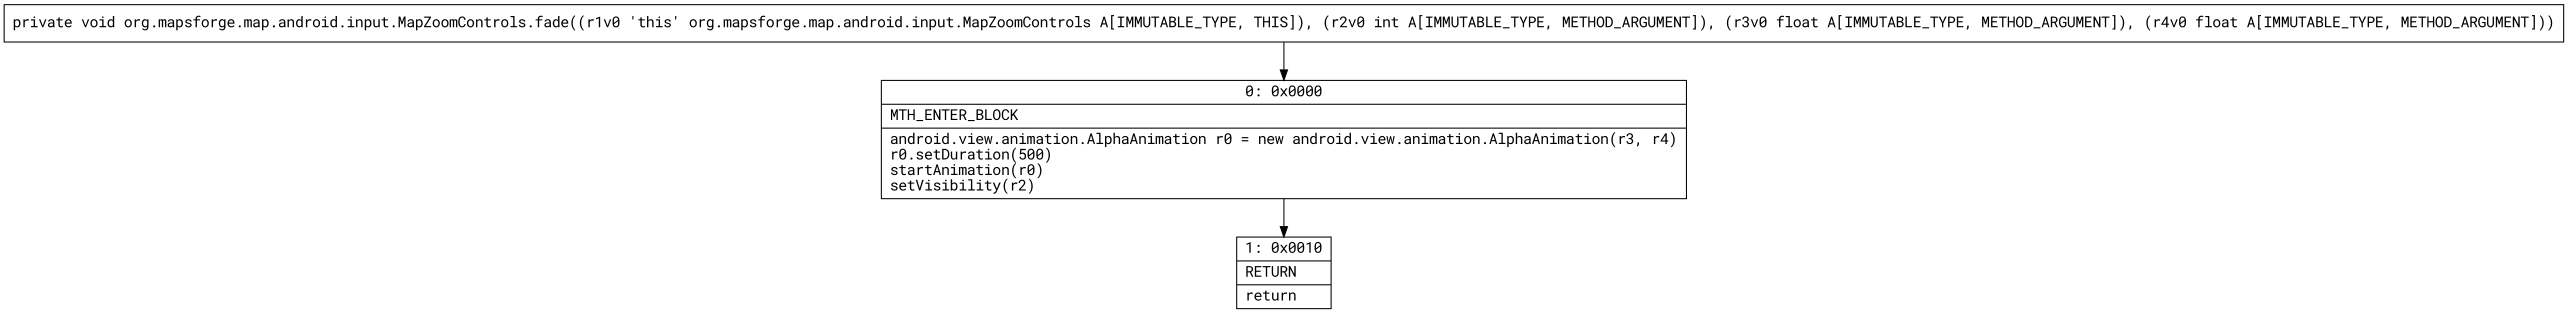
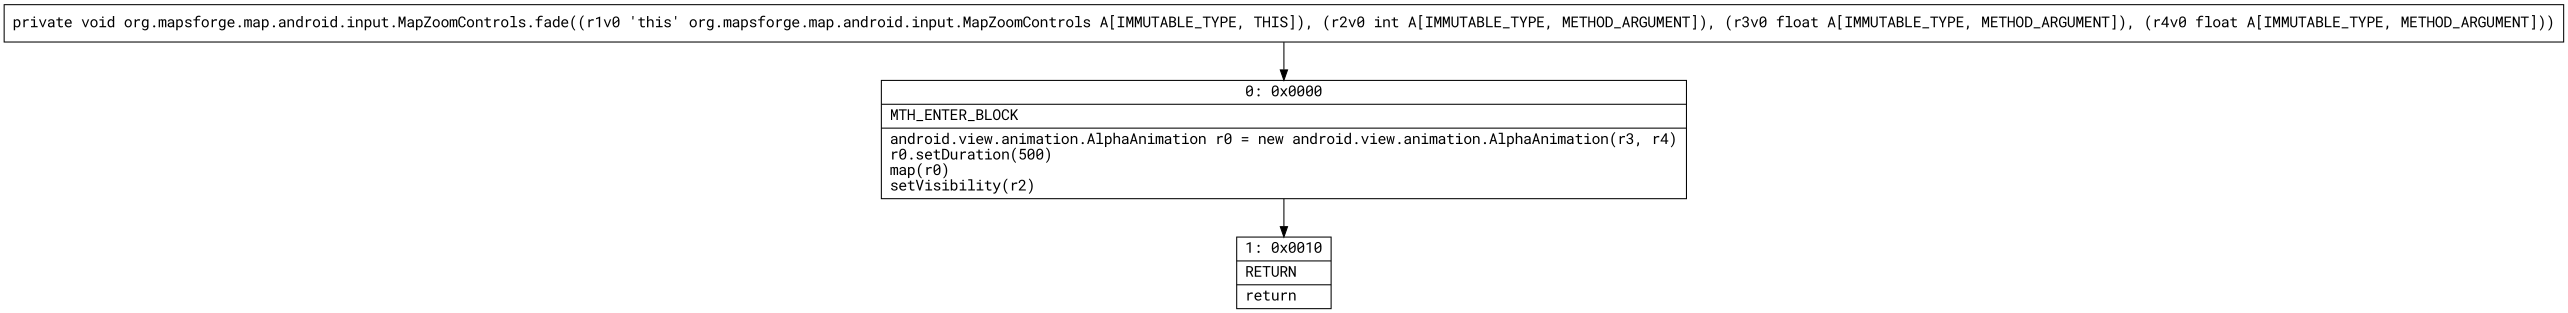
node "0: 0x0000": text "startAnimation(r0)" -> "map(r0)"
